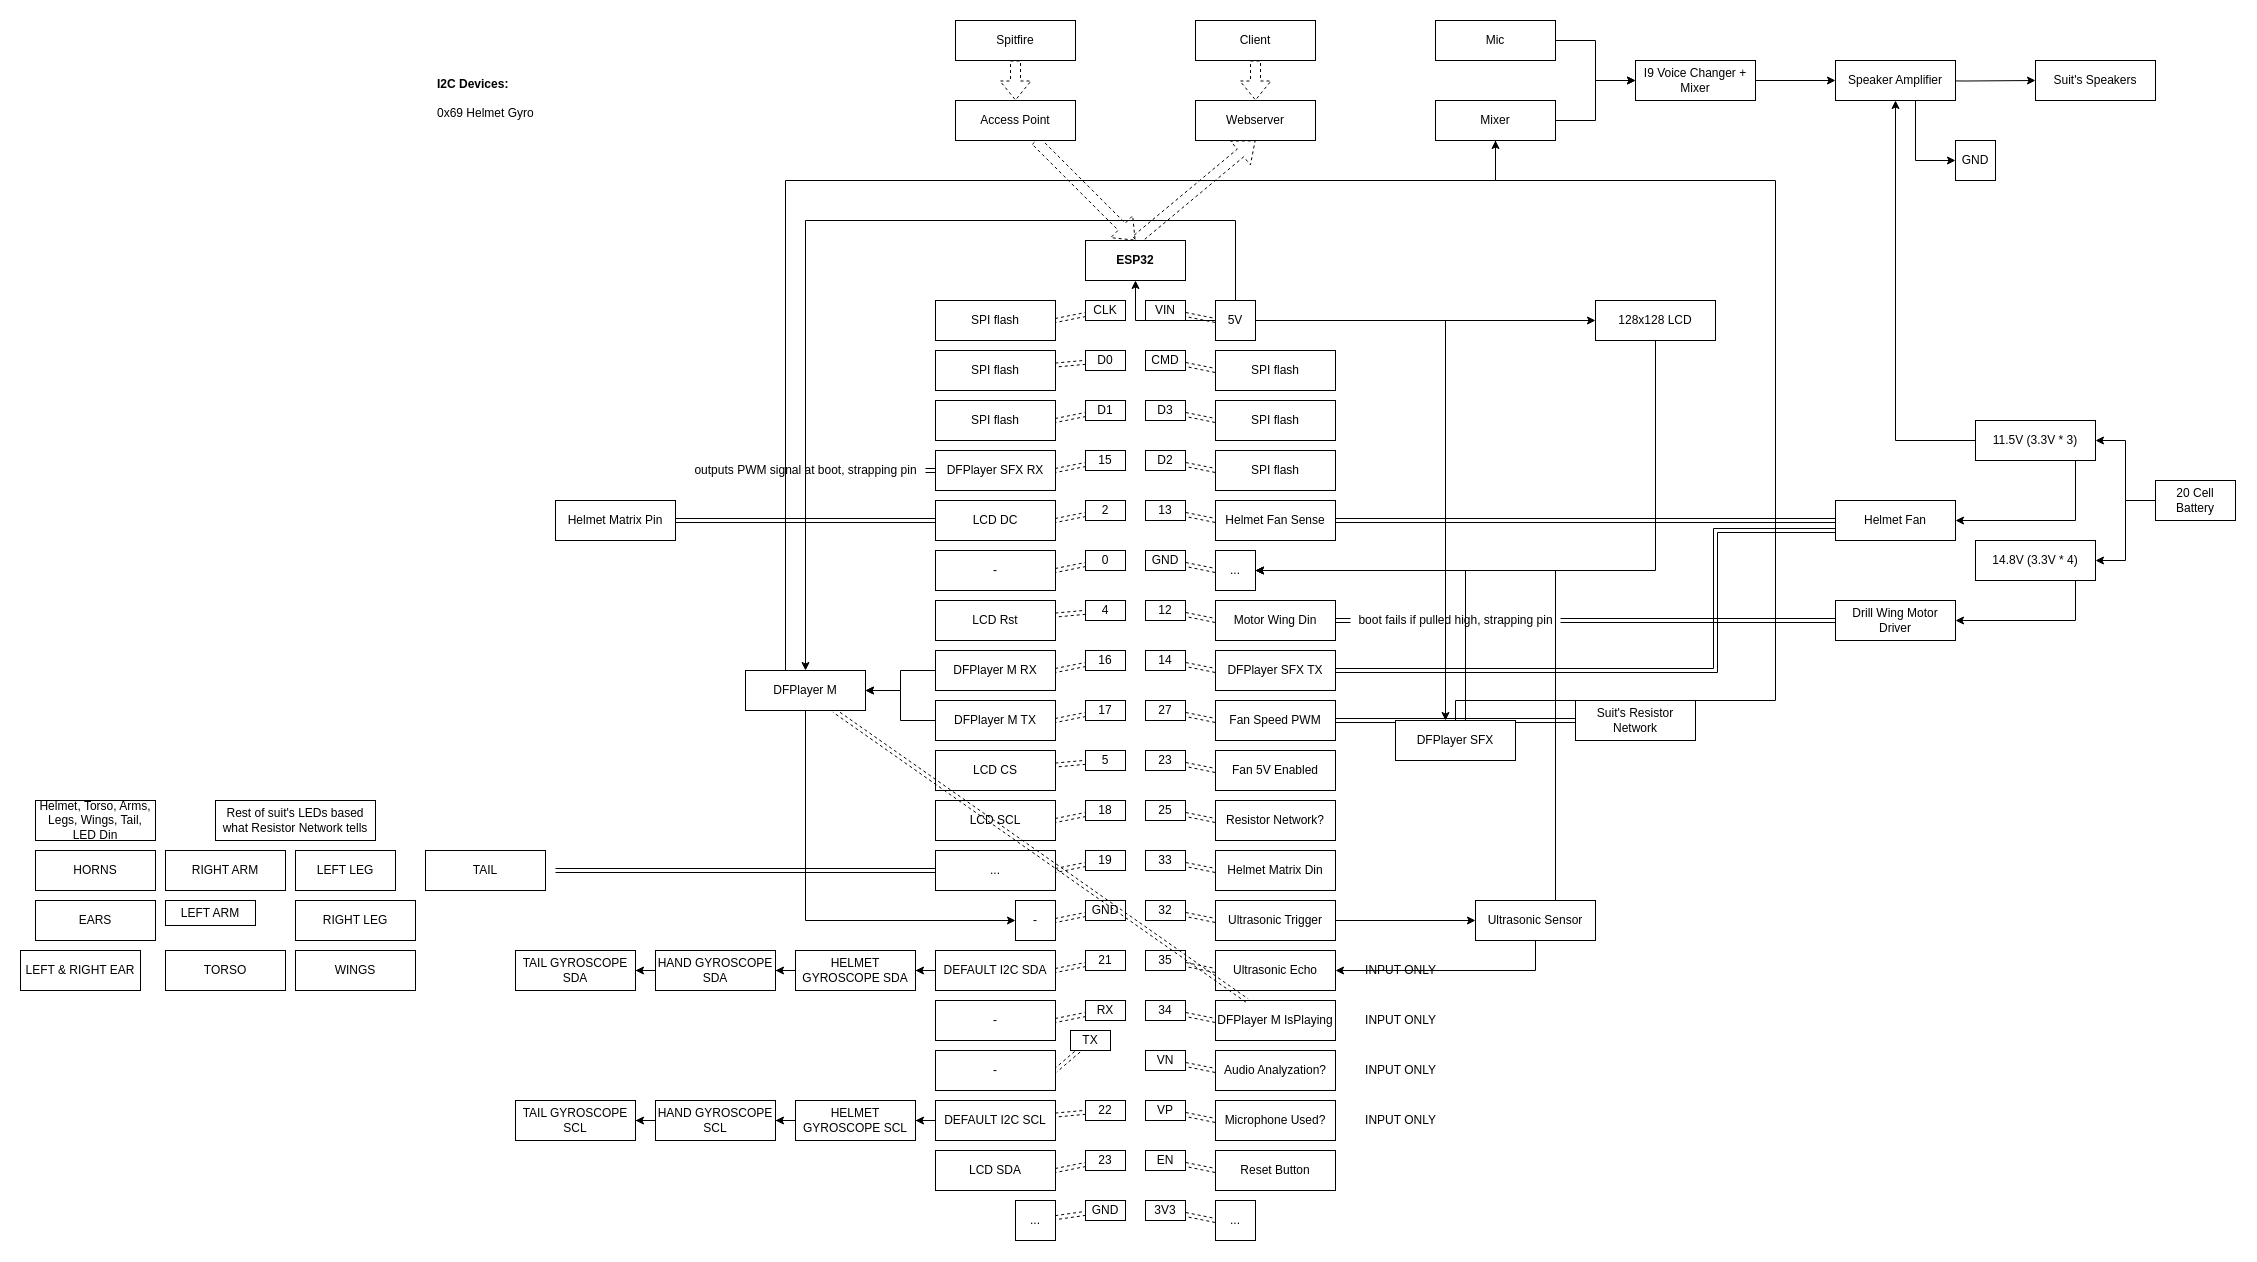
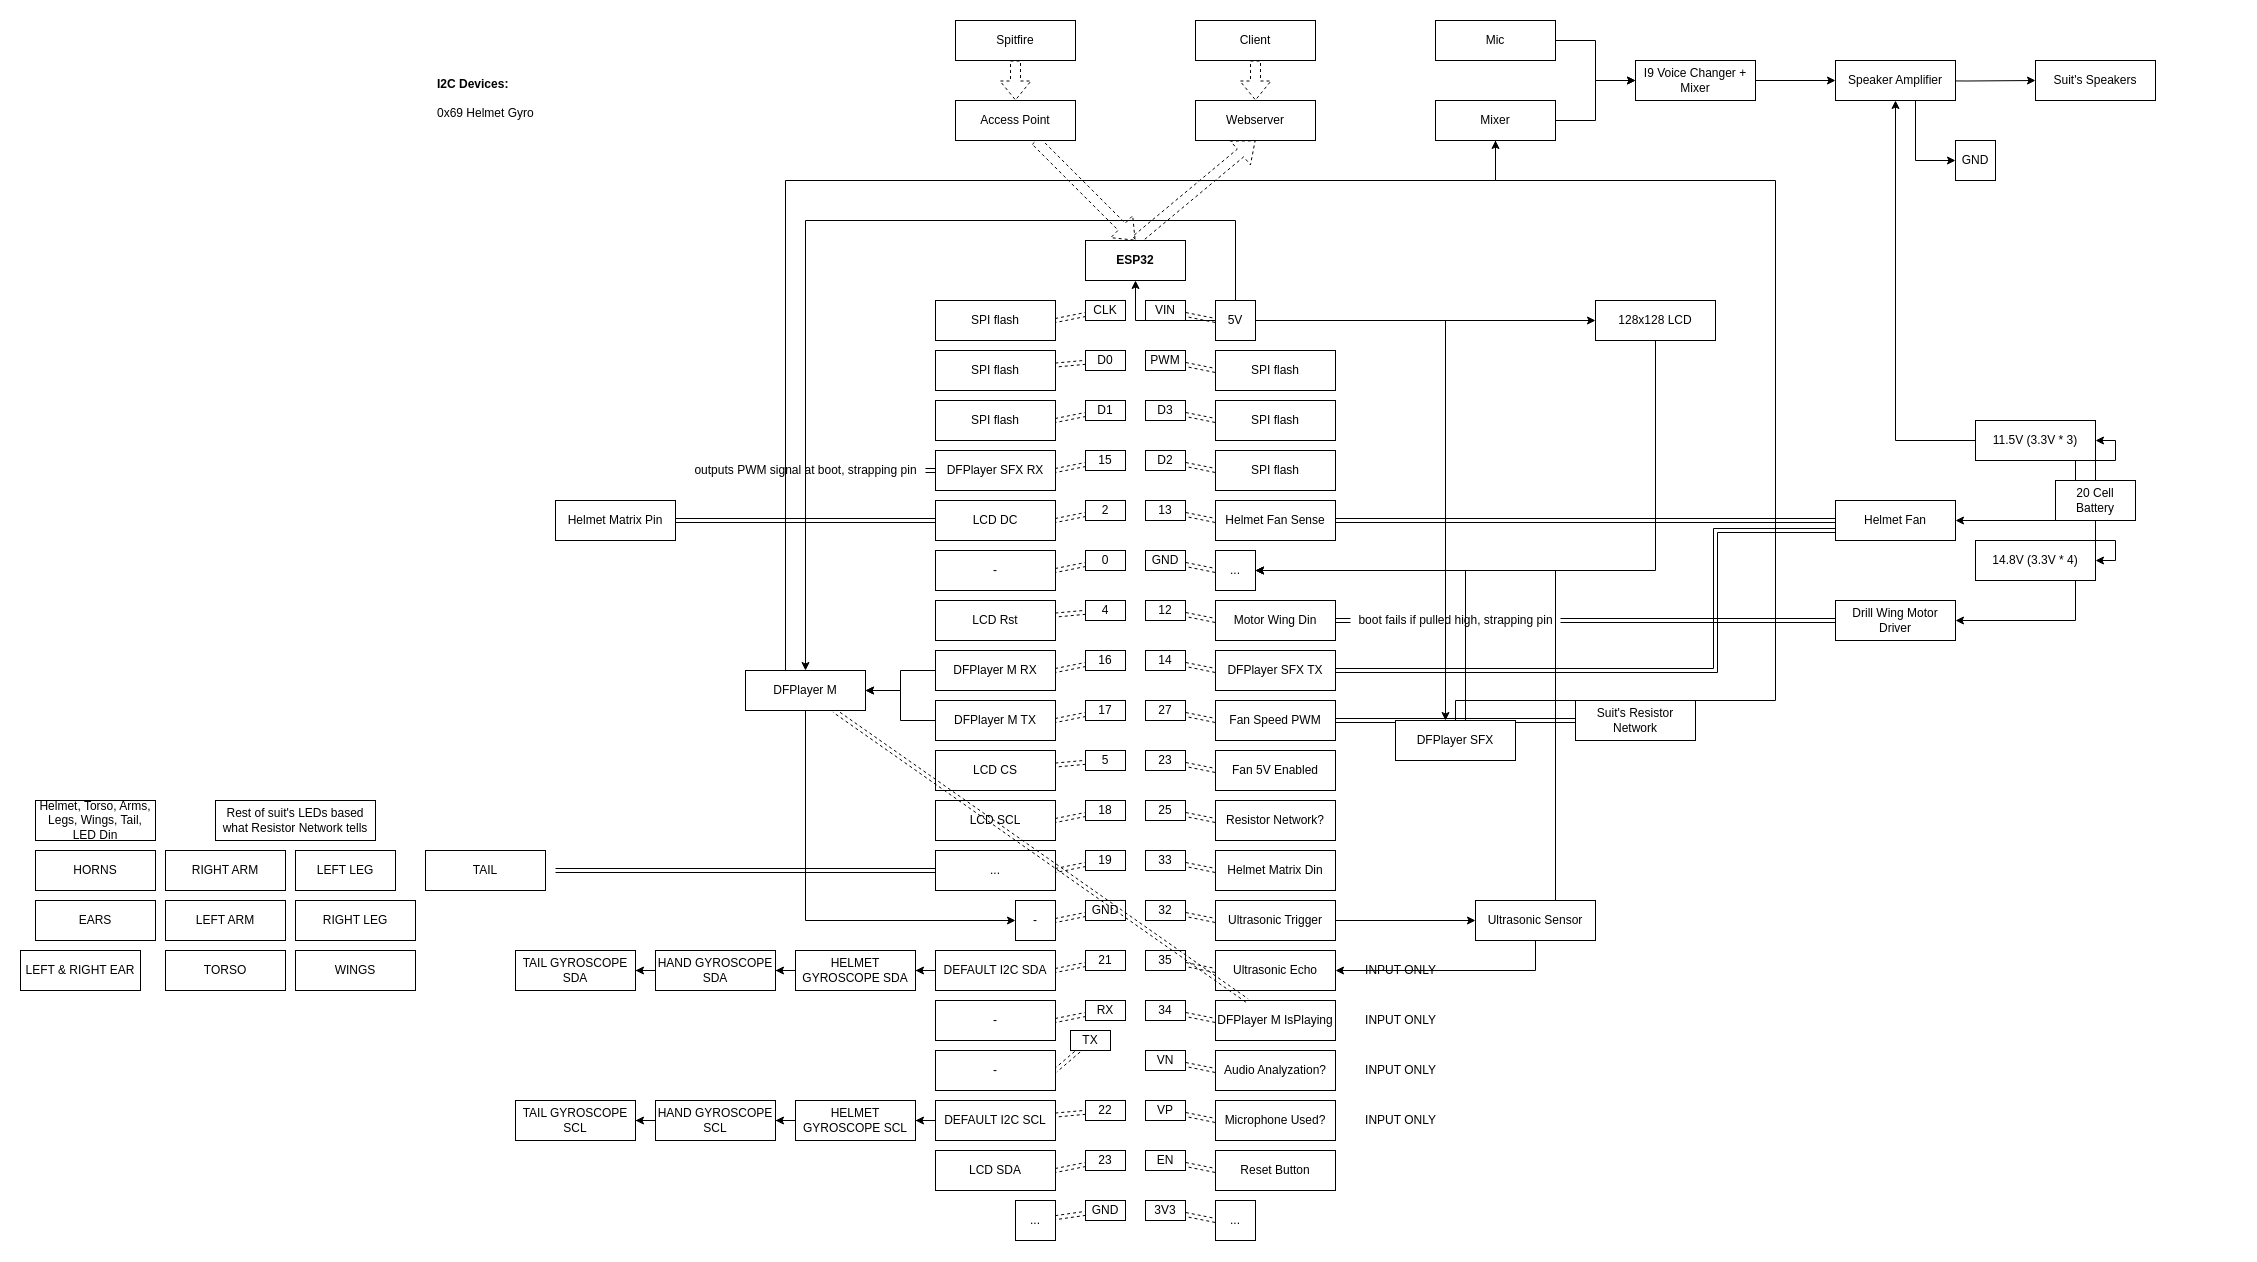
node "CMD": label "CMD" -> "PWM"
node "20 Cell Battery": moved (2196, 501) -> (2096, 501)
node "LEFT ARM": size 90x25 -> 120x40
